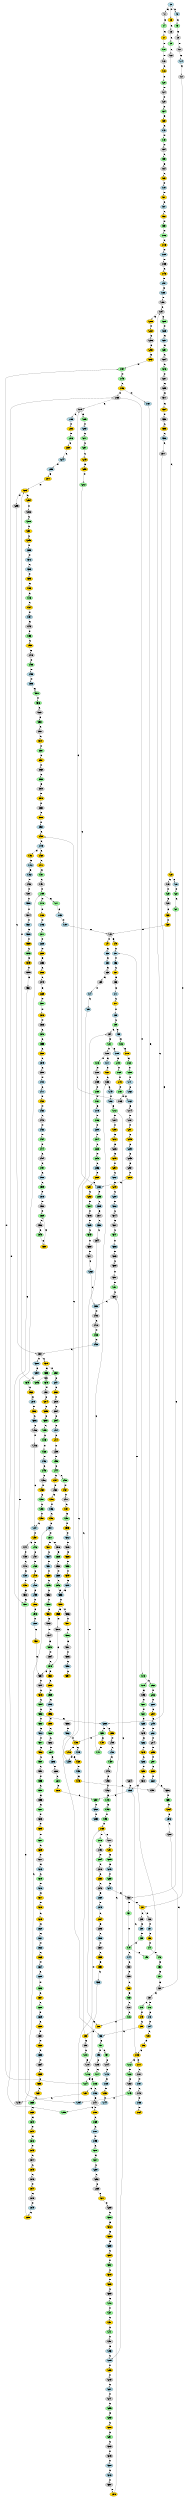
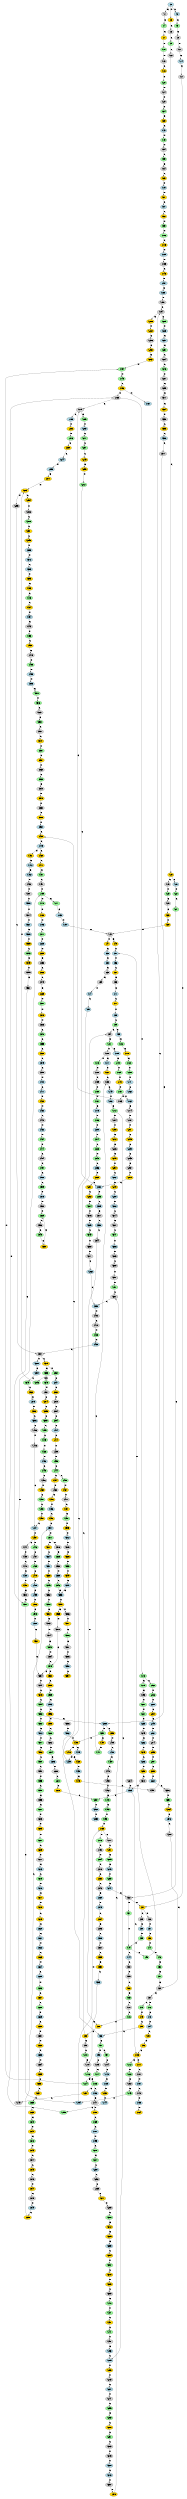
edge "S167" -> "S179": now "S178" -> "S179"
